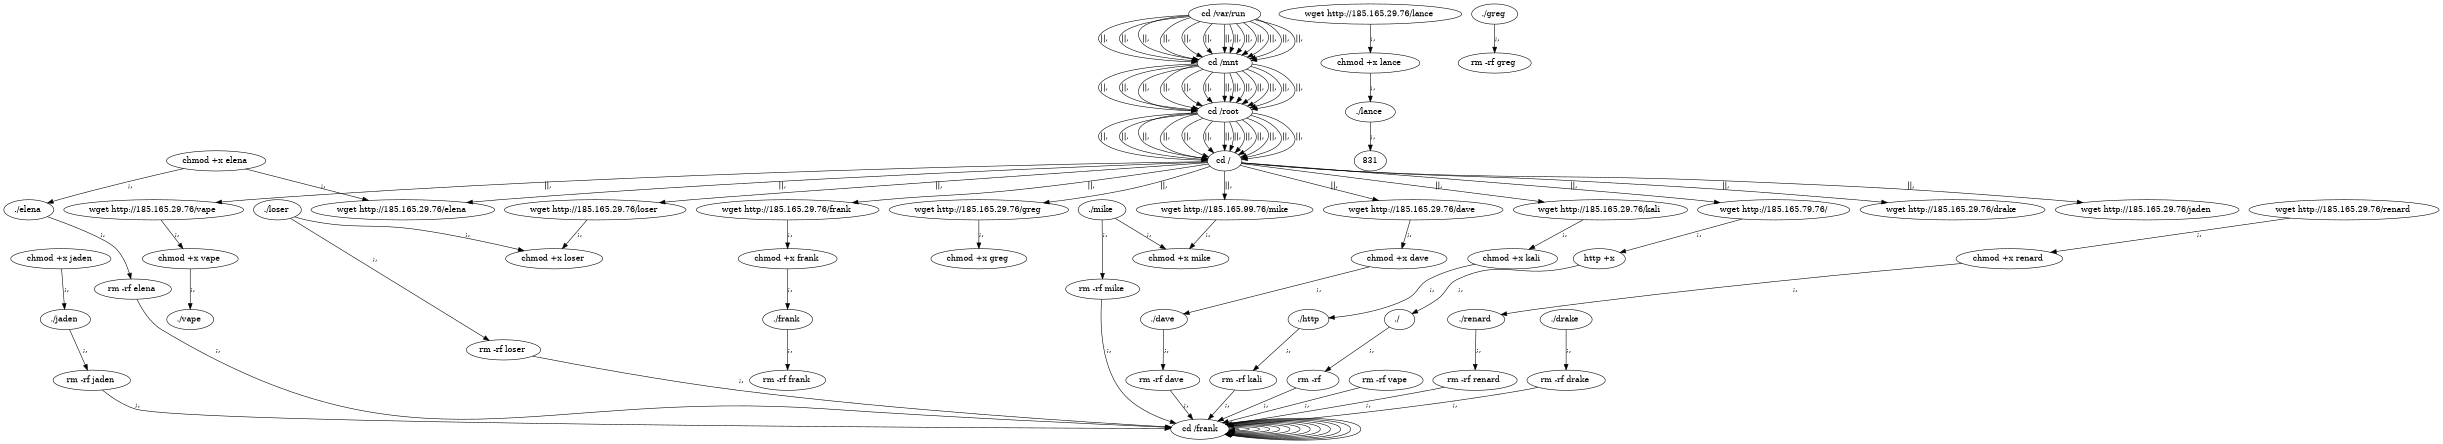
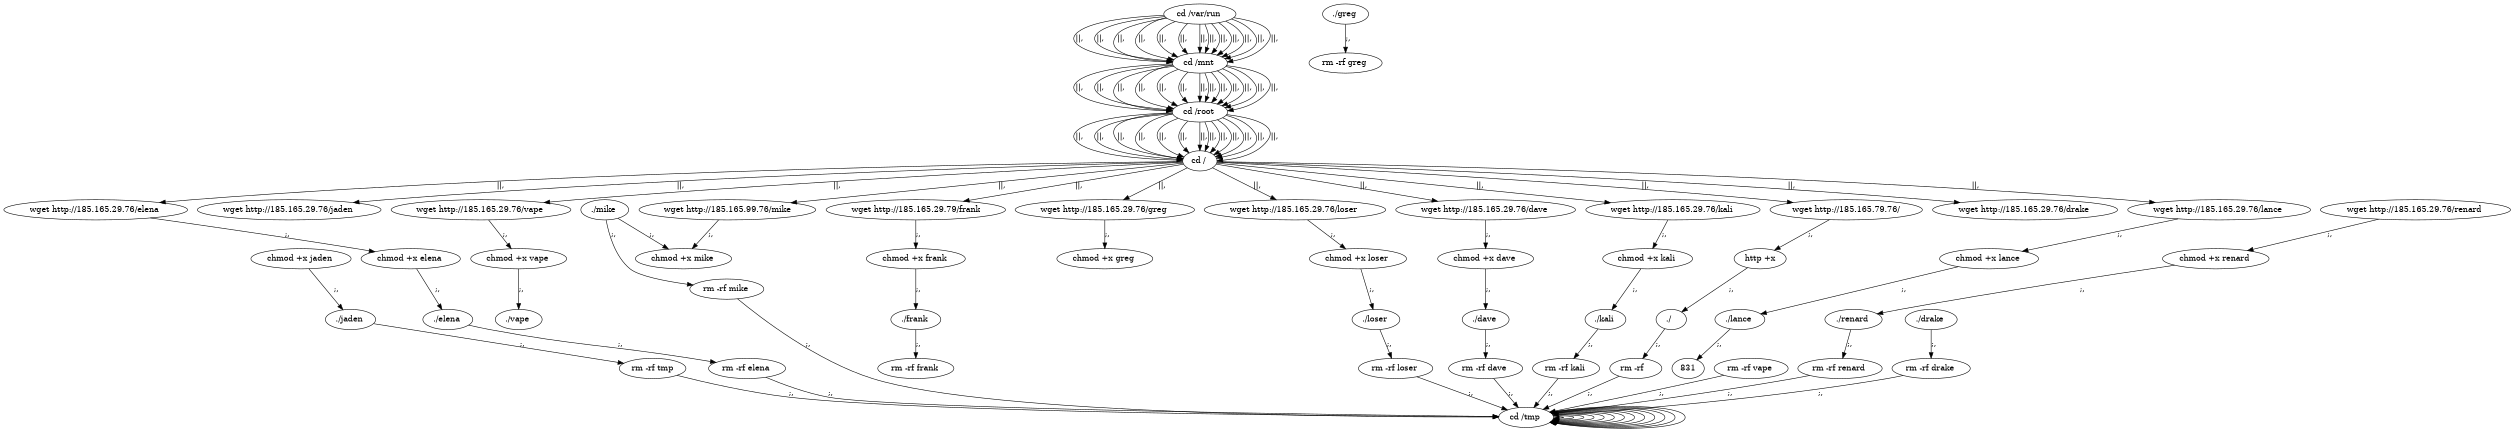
edge "cd /" -> "wget http://185.165.29.76/lance": added, label "||,"
edge "chmod +x elena" -> "wget http://185.165.29.76/elena": reversed
node "wget http://185.165.29.76/frank": label "wget http://185.165.29.76/frank" -> "wget http://185.165.29.79/frank"
edge "./loser" -> "chmod +x loser": reversed
node "./http": label "./http" -> "./kali"
node "rm -rf jaden": label "rm -rf jaden" -> "rm -rf tmp"
node "cd /frank": label "cd /frank" -> "cd /tmp"
